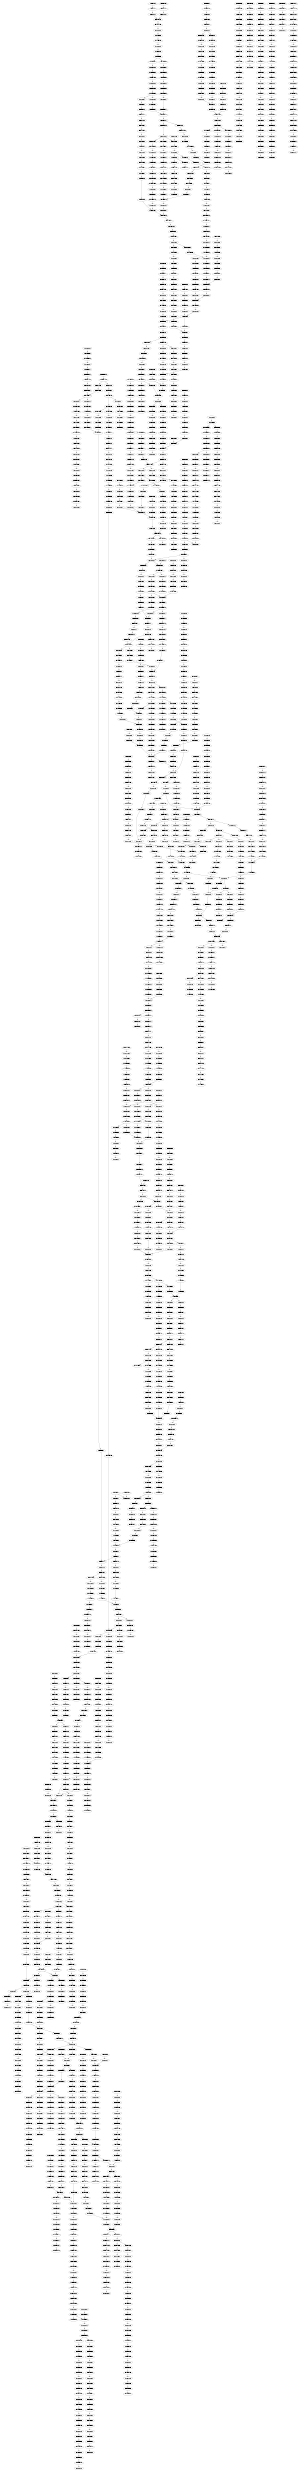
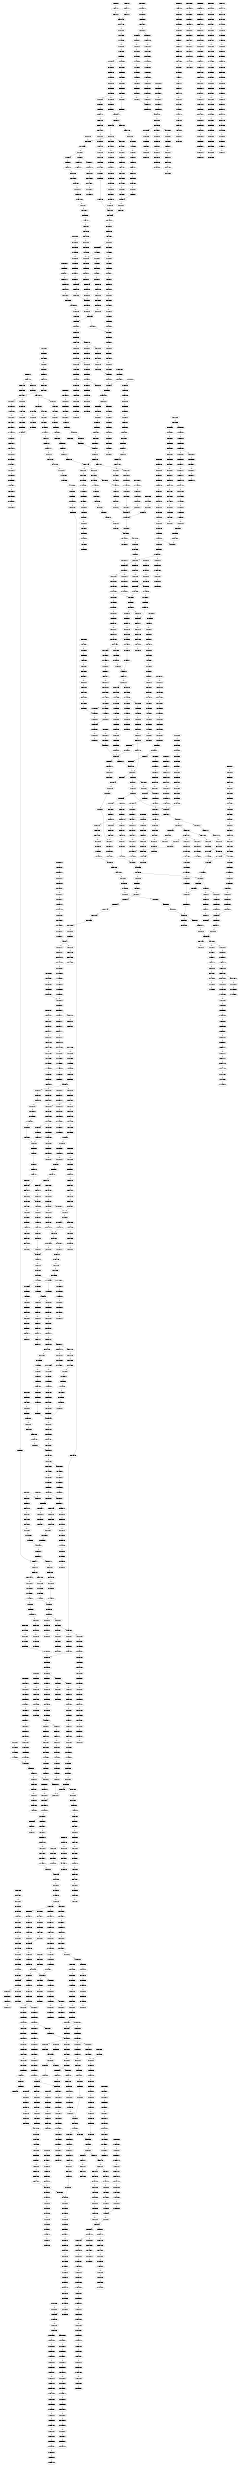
node "ATCATAAAAG": added
node "GAAGCGAAGG": removed
node "GTGCCCTTCG": removed
node "GTGCCTTCGT": added
